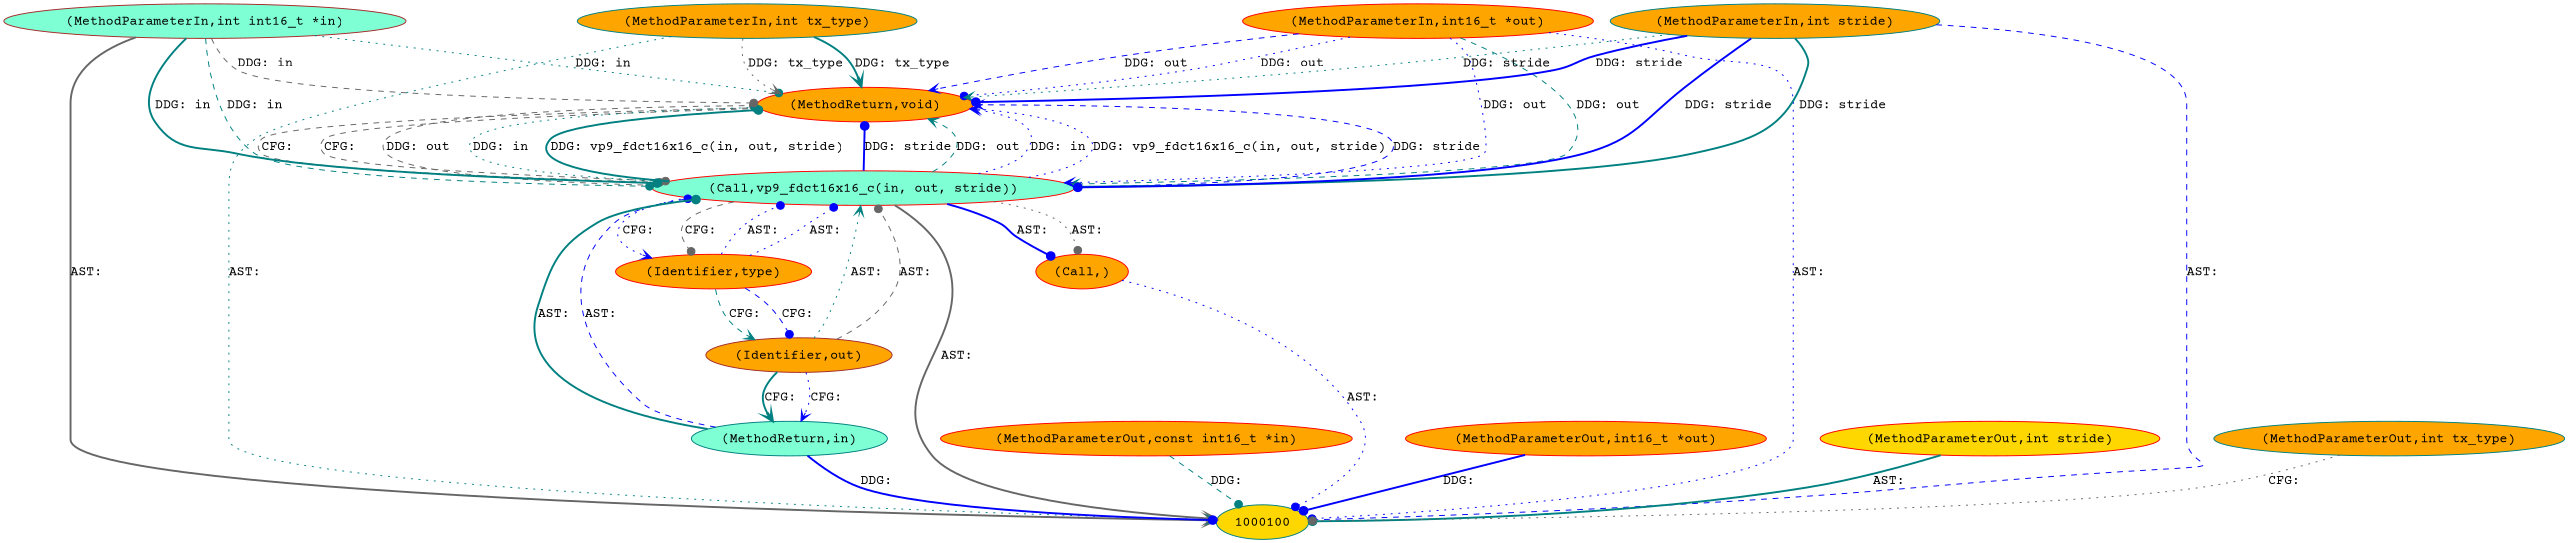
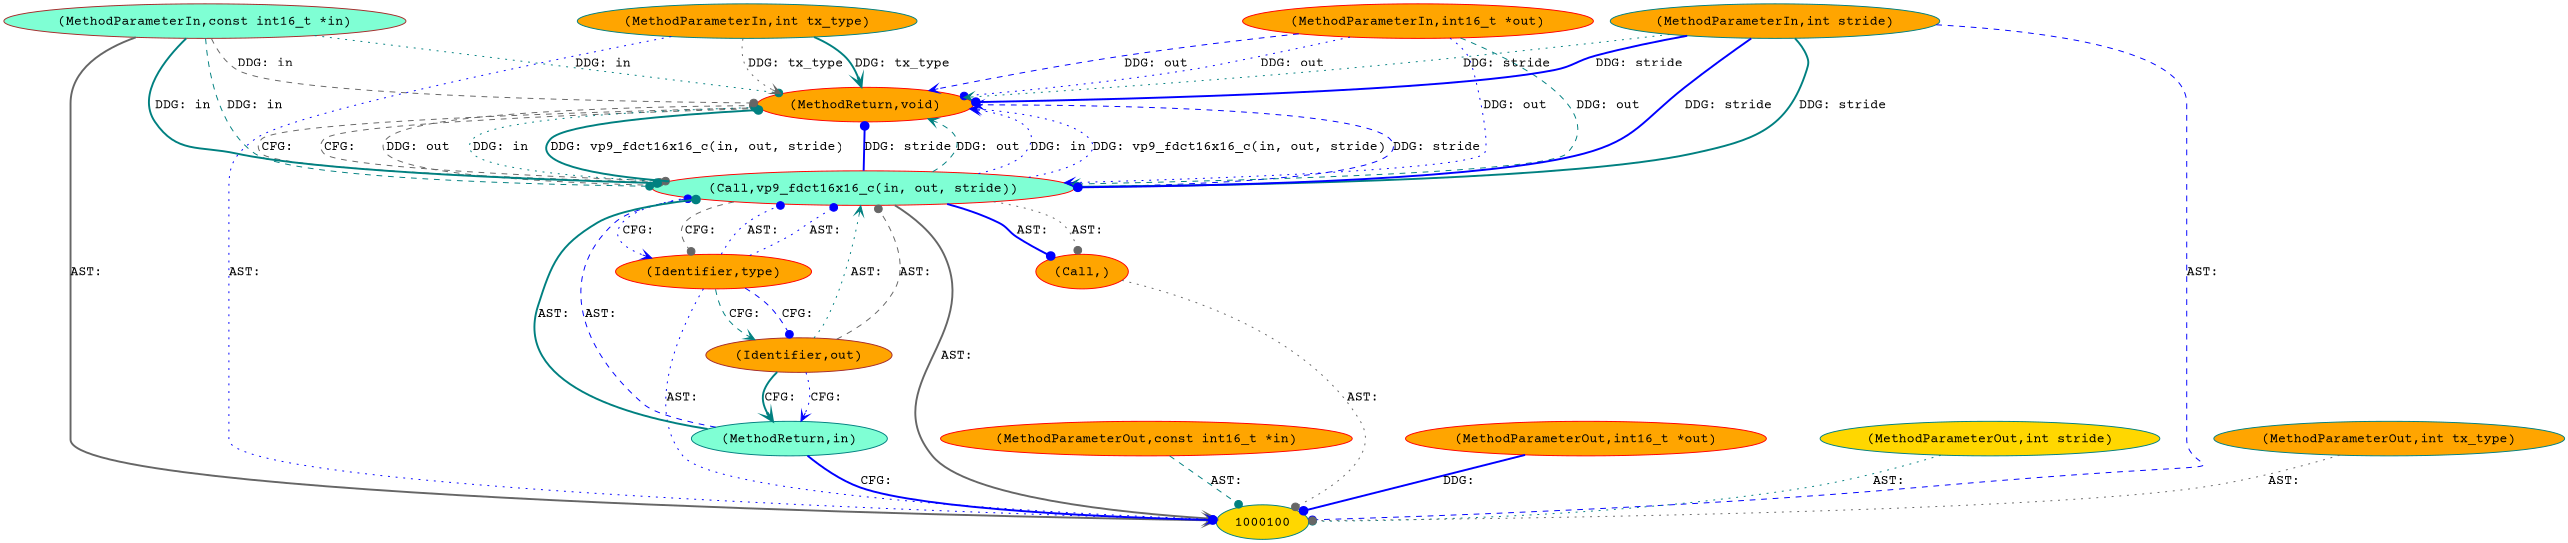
node "(MethodParameterIn,int int16_t *in)": label "(MethodParameterIn,int int16_t *in)" -> "(MethodParameterIn,const int16_t *in)"
edge "(Call,)" -> "1000100": color blue -> gray40
edge "(MethodParameterIn,int16_t *out)" -> "1000100": now "(Identifier,type)" -> "1000100"
node "(MethodParameterOut,int stride)": color red -> teal
edge "(MethodParameterIn,int tx_type)" -> "1000100": color teal -> blue
edge "(MethodReturn,in)" -> "1000100": label "DDG: " -> "CFG: "
edge "(MethodParameterOut,const int16_t *in)" -> "1000100": label "DDG: " -> "AST: "
edge "(MethodParameterOut,int tx_type)" -> "1000100": label "CFG: " -> "AST: "
edge "(MethodParameterOut,int stride)" -> "1000100": style bold -> dotted
